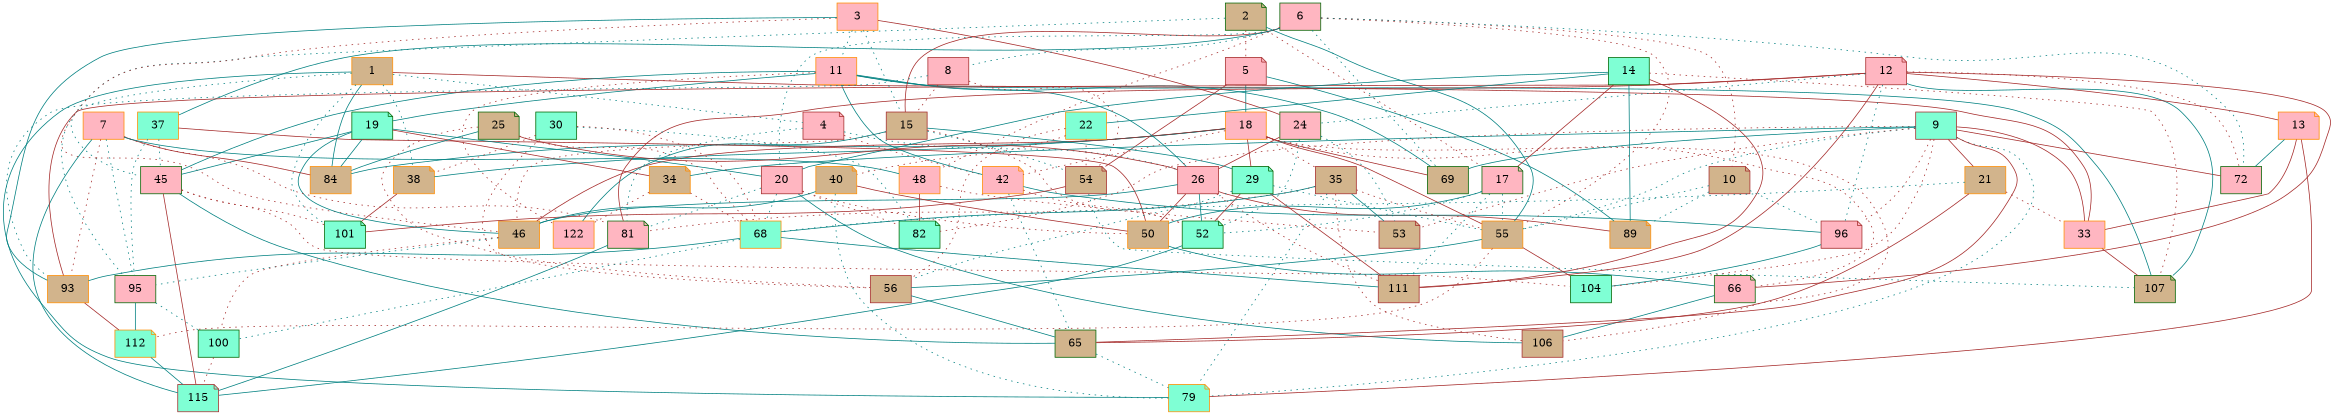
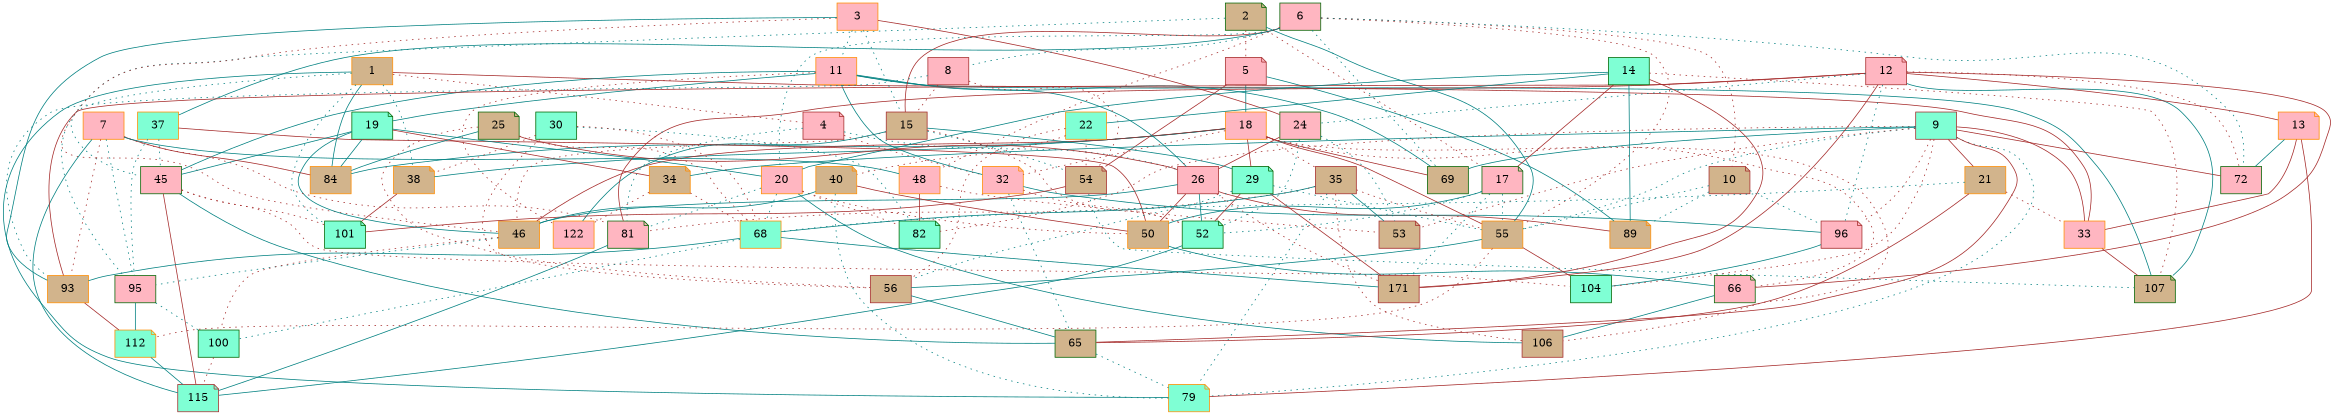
edge "1" -- "4": color teal -> brown
node "20": color brown -> darkorange
node "42": label "42" -> "32"
node "111": label "111" -> "171"
